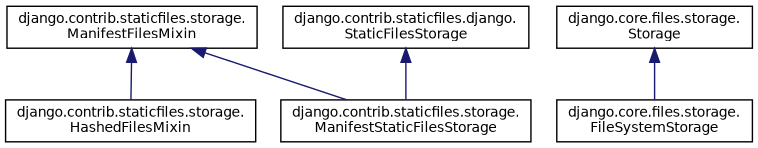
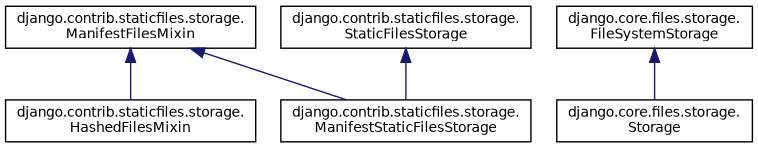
node "django.contrib.staticfiles.django. StaticFilesStorage": label "django.contrib.staticfiles.django. StaticFilesStorage" -> "django.contrib.staticfiles.storage. StaticFilesStorage"
edge "django.core.files.storage. FileSystemStorage" -> "django.core.files.storage. Storage": reversed
